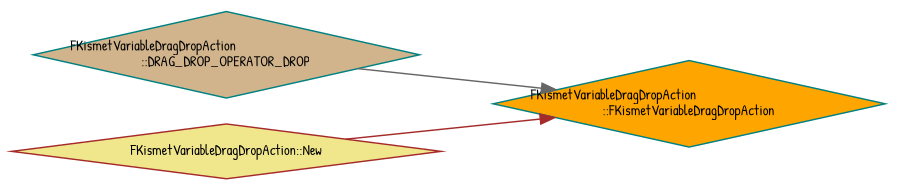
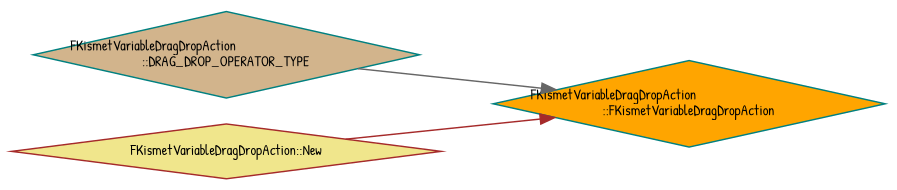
node "FKismetVariableDragDropAction ::DRAG_DROP_OPERATOR_DROP": label "FKismetVariableDragDropAction ::DRAG_DROP_OPERATOR_DROP" -> "FKismetVariableDragDropAction ::DRAG_DROP_OPERATOR_TYPE"
